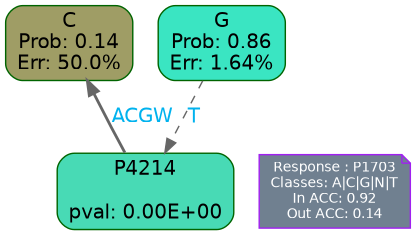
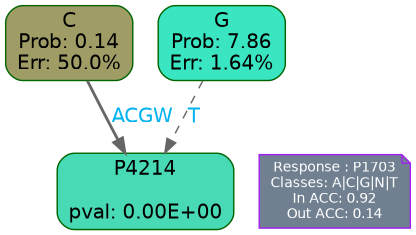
node "G Prob: 0.86 Err: 1.64%": label "G Prob: 0.86 Err: 1.64%" -> "G Prob: 7.86 Err: 1.64%"
edge "P4214 pval: 0.00E+00" -> "C Prob: 0.14 Err: 50.0%": reversed
